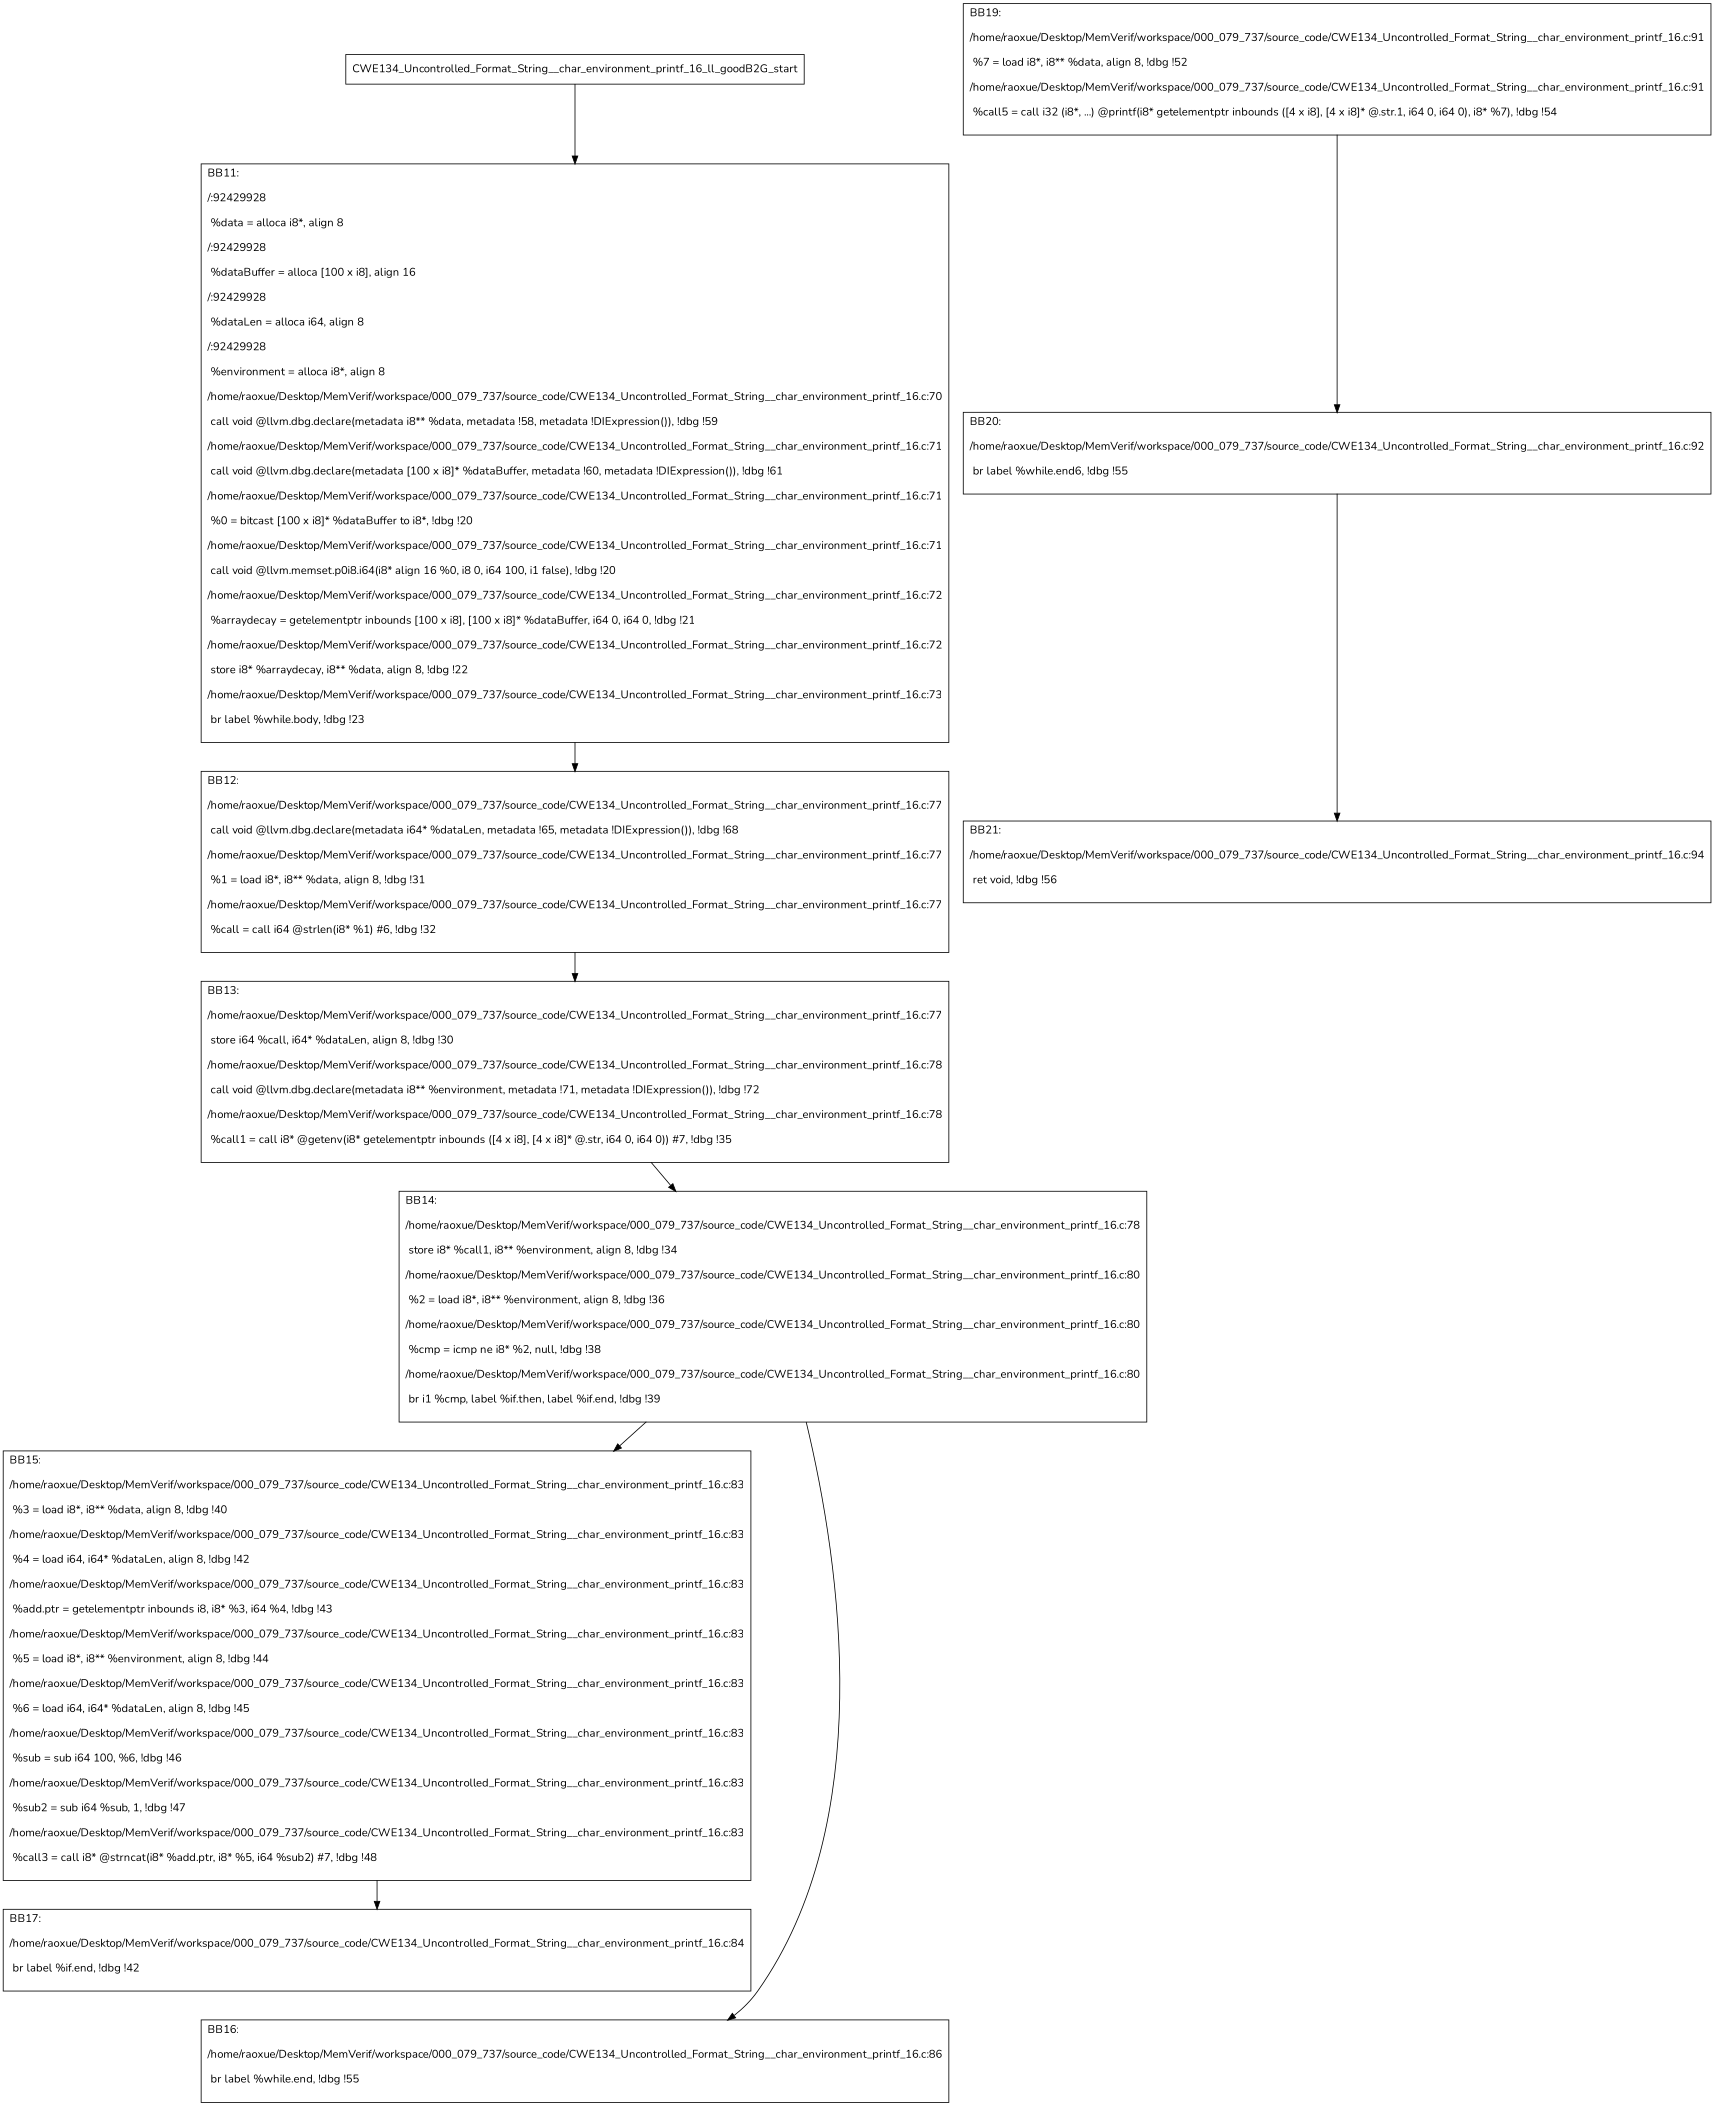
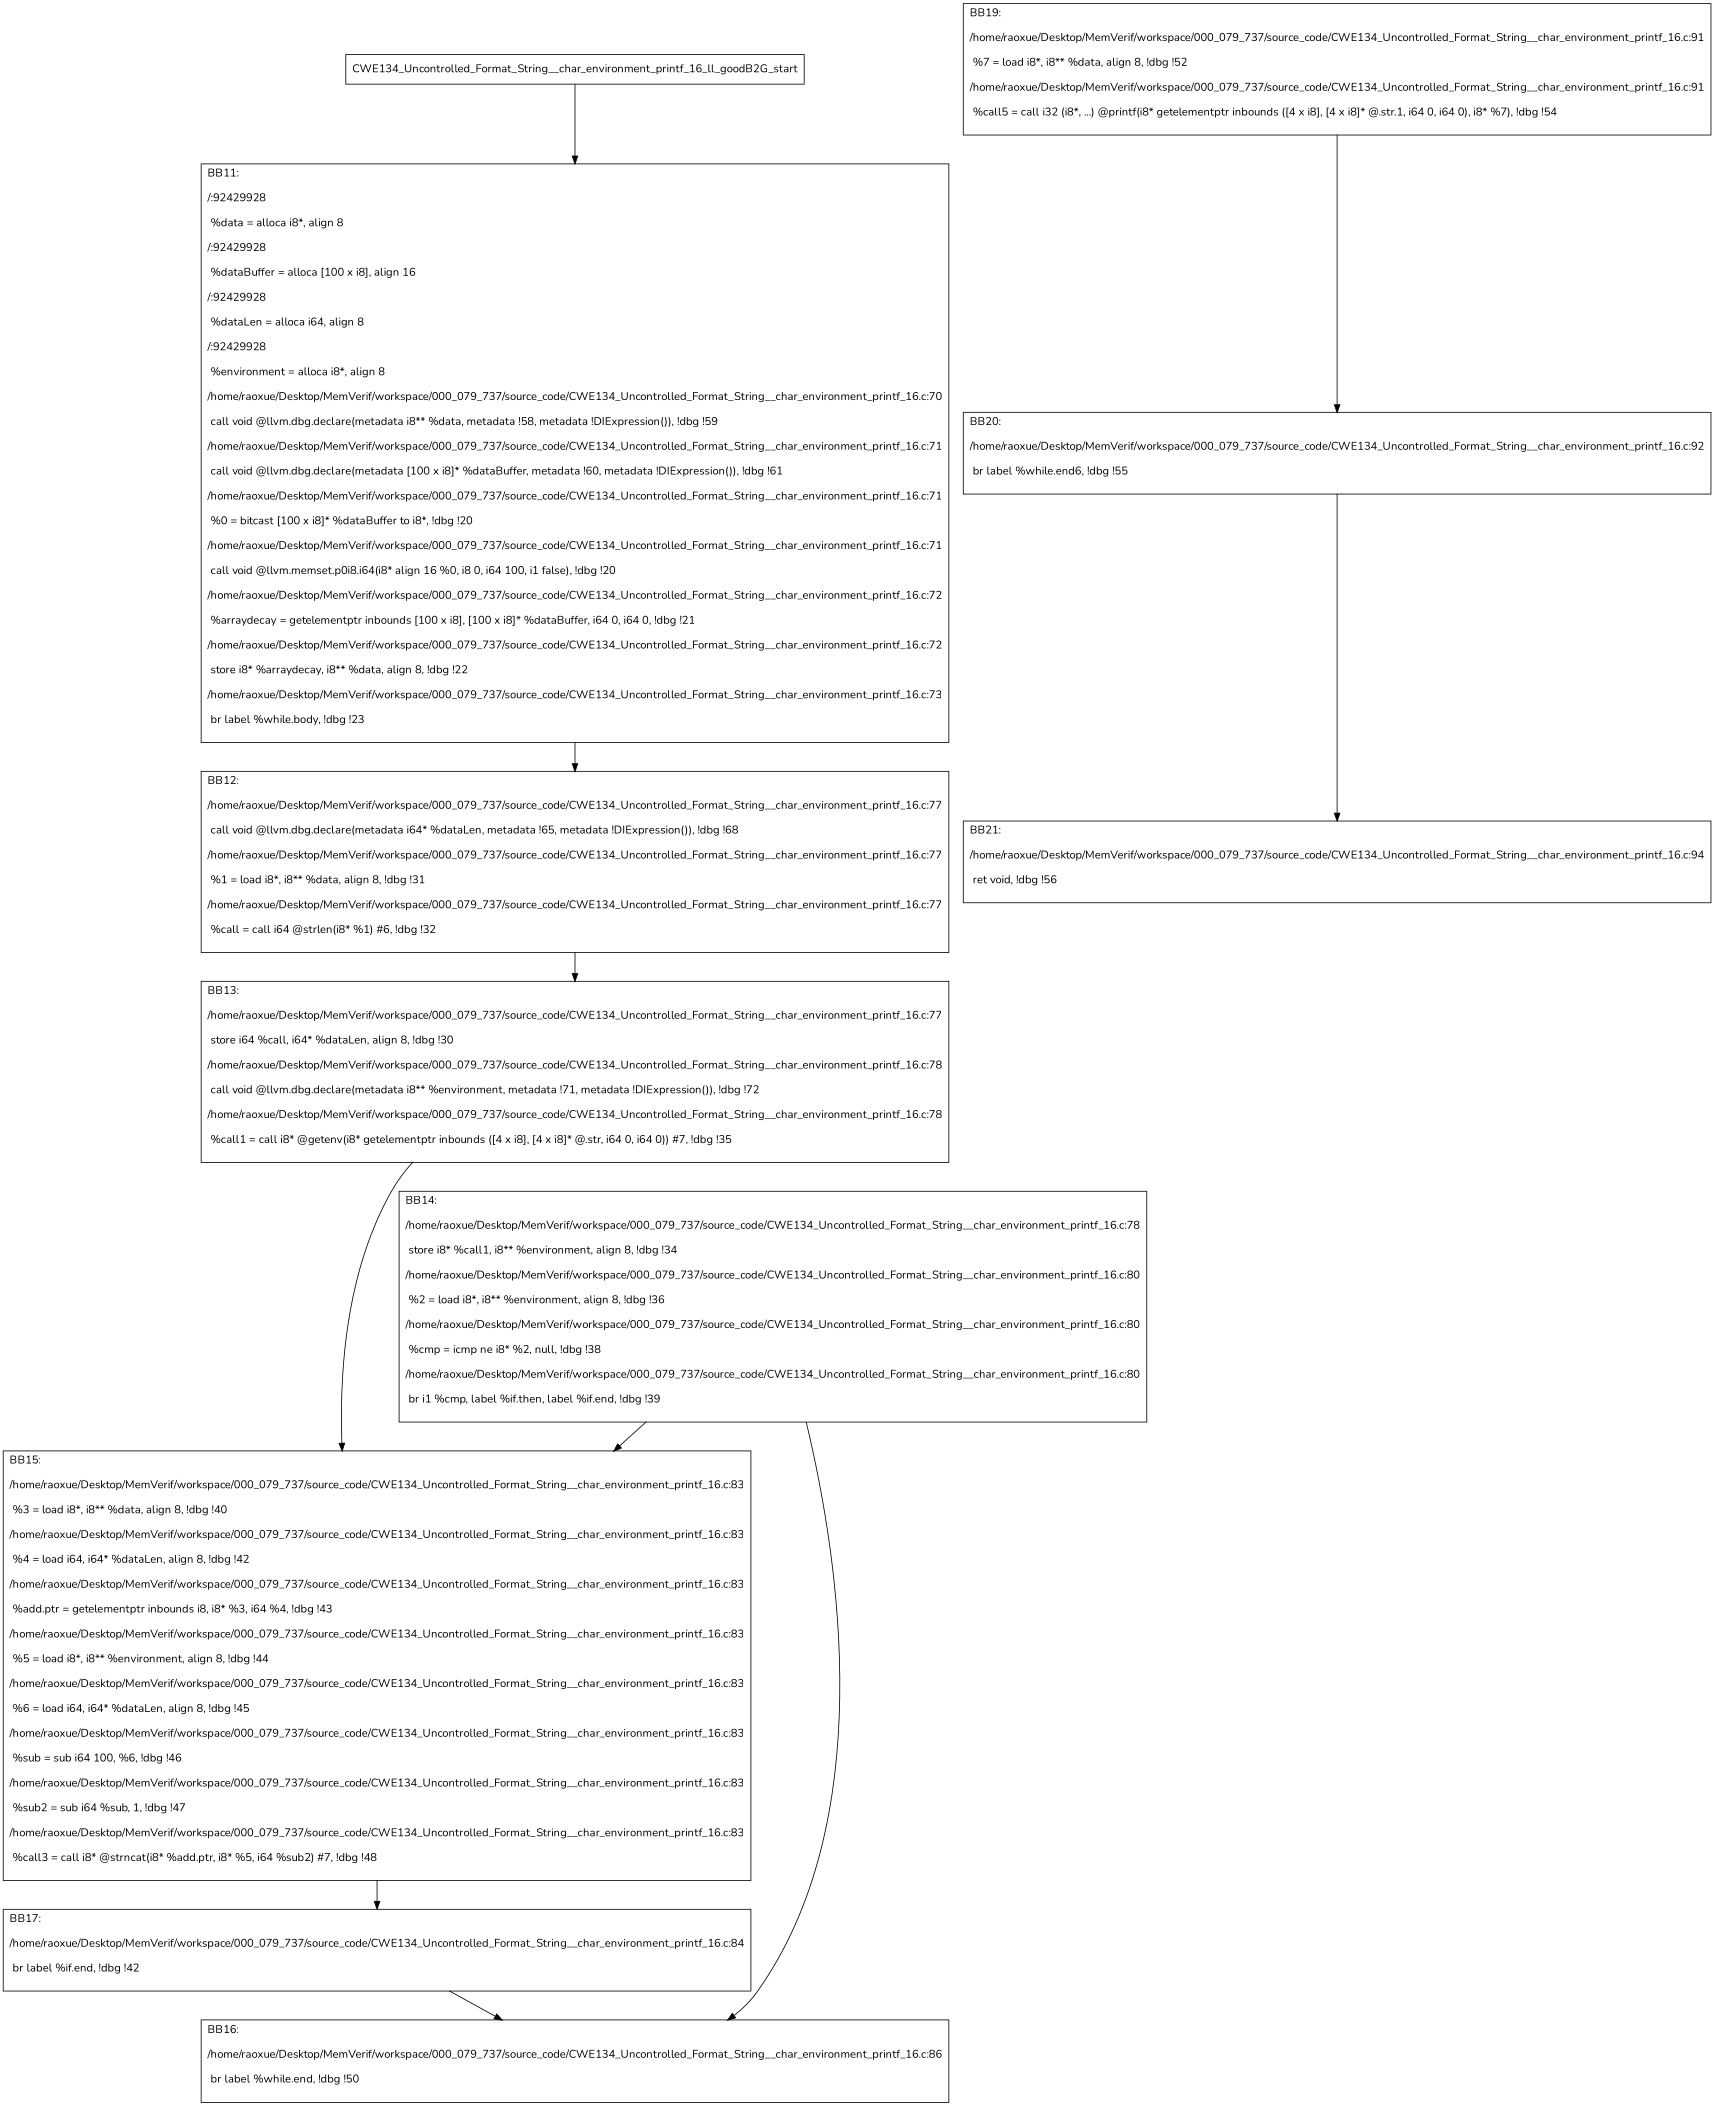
edge "BB13:" -> "BB14:": now "BB13:" -> "BB15:"
edge "BB17:" -> "BB16:": added
node "BB16:": text "br label %while.end, !dbg !55" -> "br label %while.end, !dbg !50"
